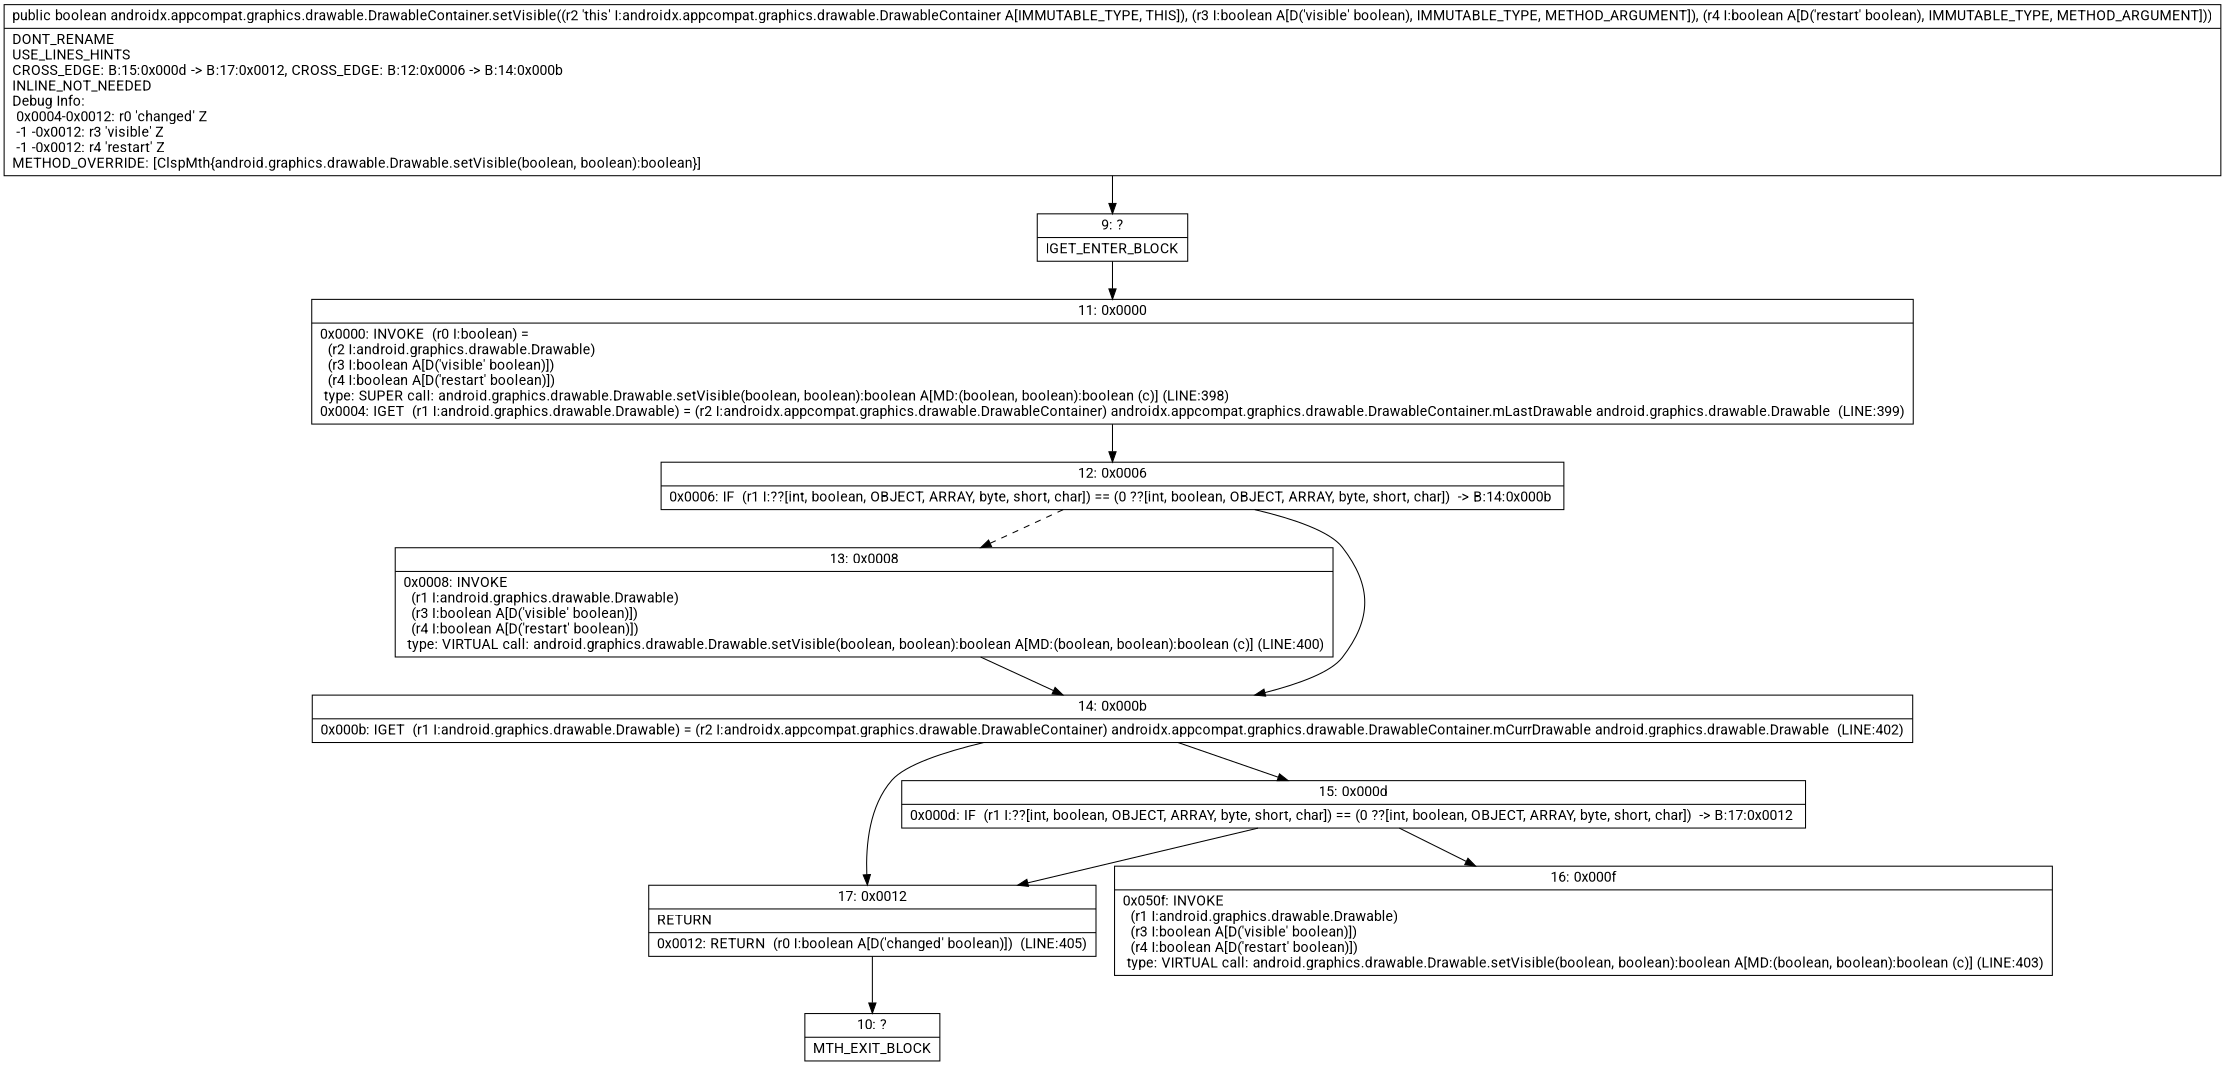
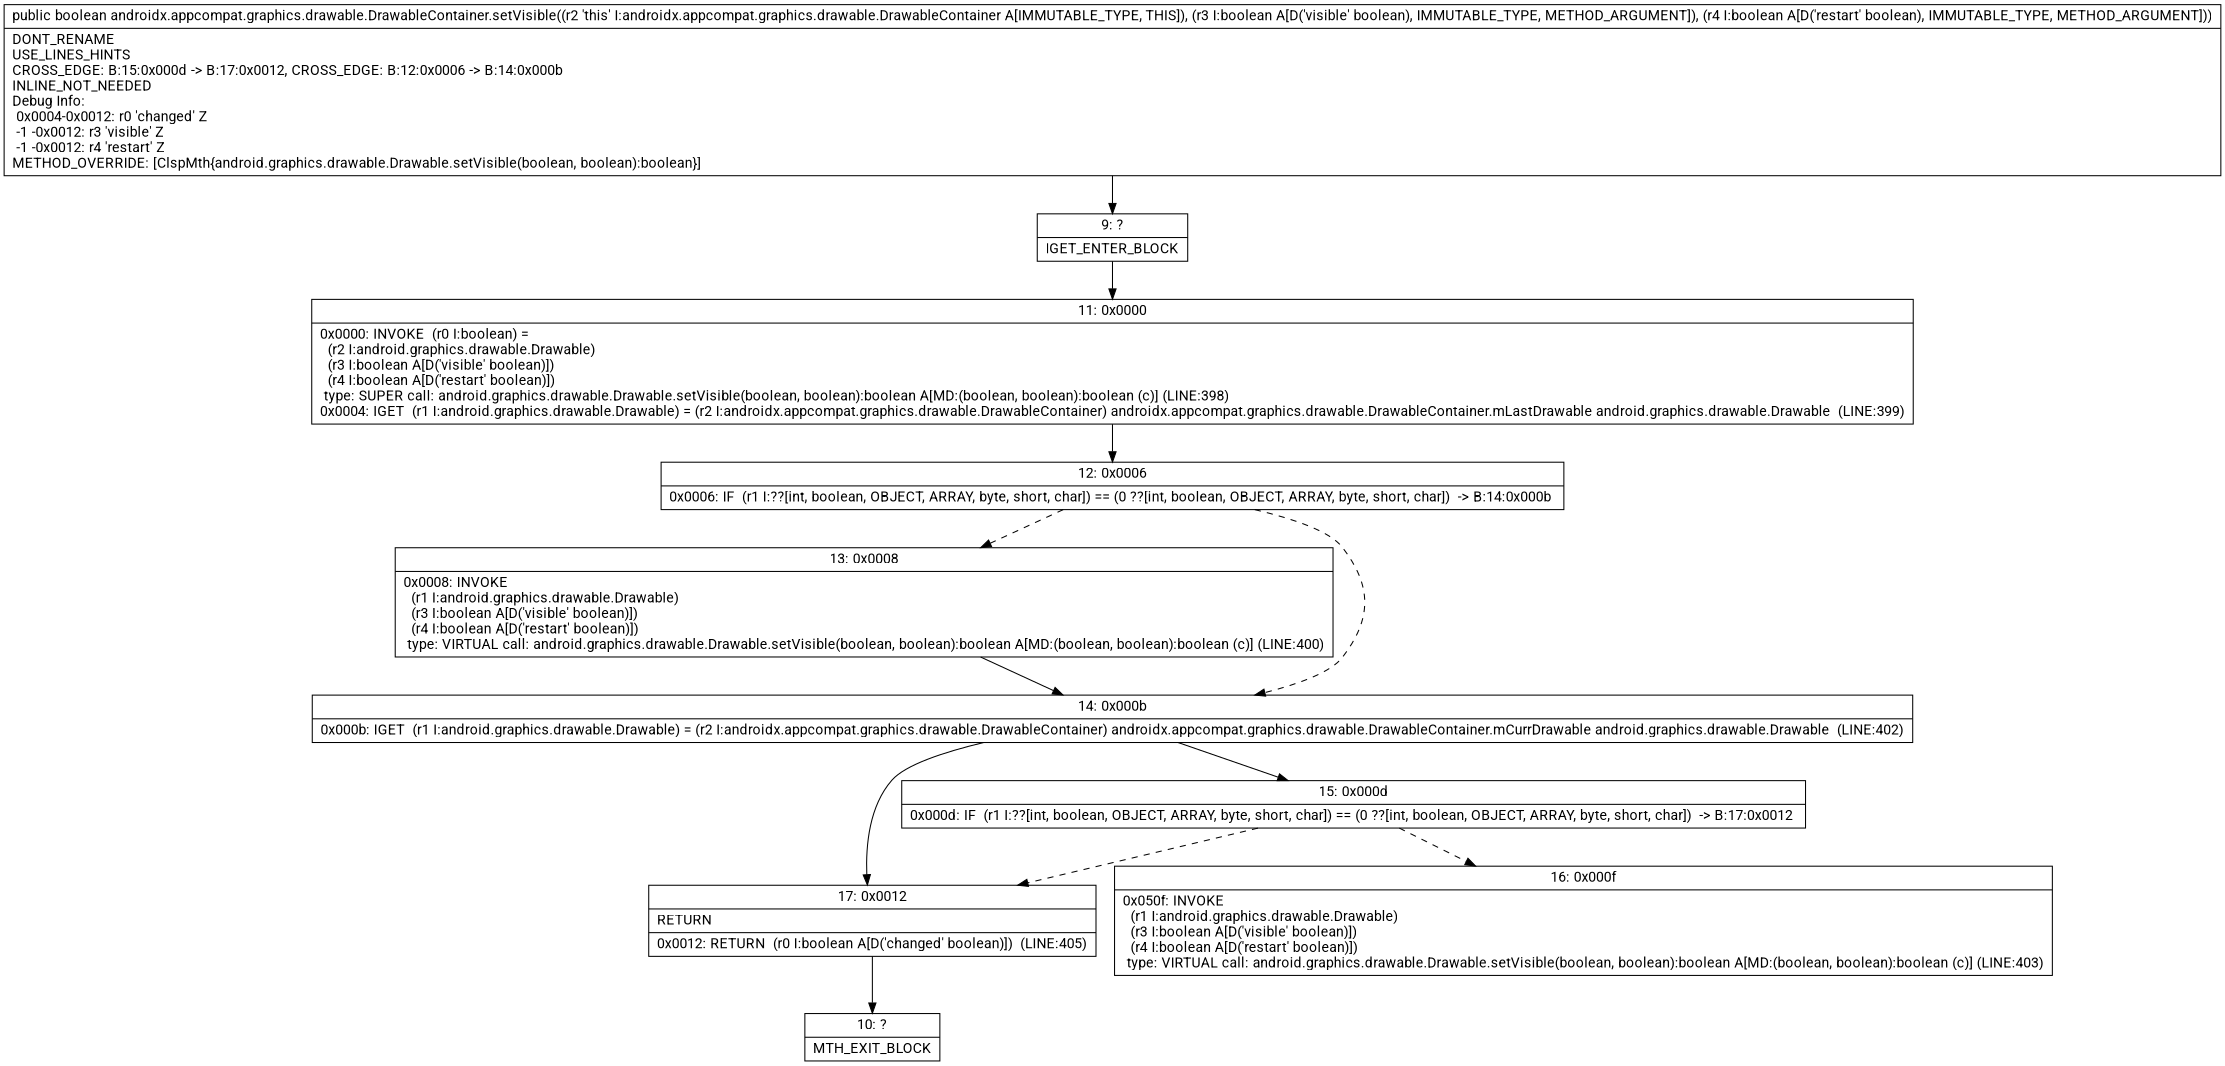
edge "12: 0x0006" -> "14: 0x000b": style solid -> dashed
edge "15: 0x000d" -> "16: 0x000f": style solid -> dashed
edge "15: 0x000d" -> "17: 0x0012": style solid -> dashed
